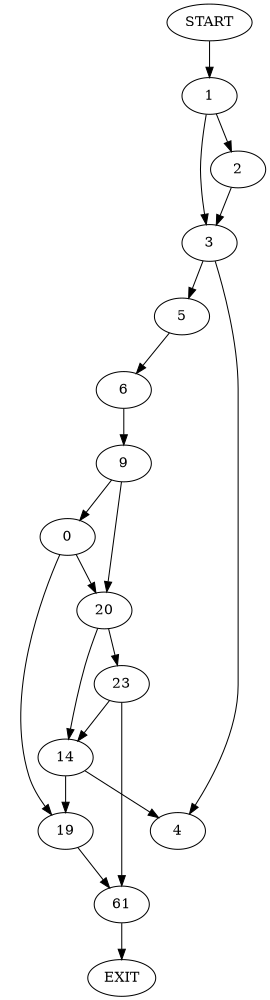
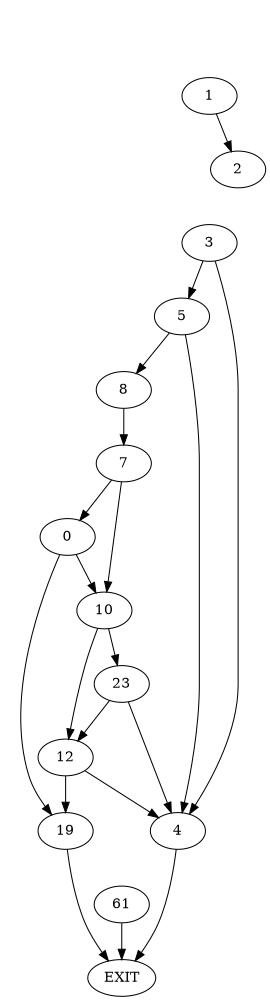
node "START": removed
edge "1" -> "3": removed
edge "2" -> "3": removed
node "6": label "6" -> "8"
node "9": label "9" -> "7"
edge "5" -> "4": added
node "20": label "20" -> "10"
node "14": label "14" -> "12"
edge "23" -> "61": now "23" -> "4"
edge "19" -> "61": now "19" -> "EXIT"
edge "4" -> "EXIT": added
